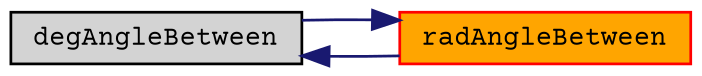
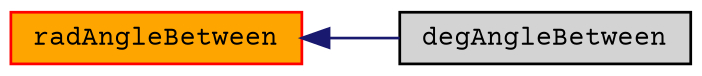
edge "radAngleBetween" -> "degAngleBetween": removed
